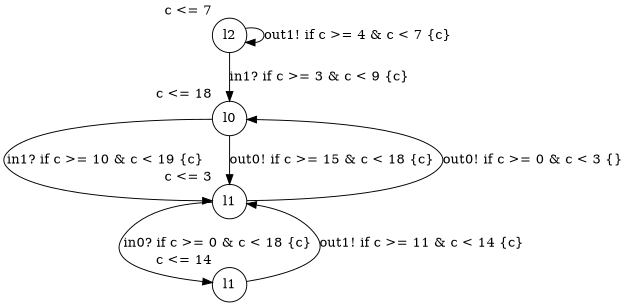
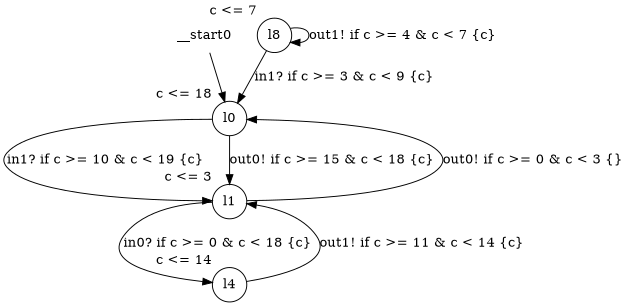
node "__start0": added
node "l2 c <= 7": label "l2 c <= 7" -> "l8 c <= 7"
node "l1 c <= 14": label "l1 c <= 14" -> "l4 c <= 14"
